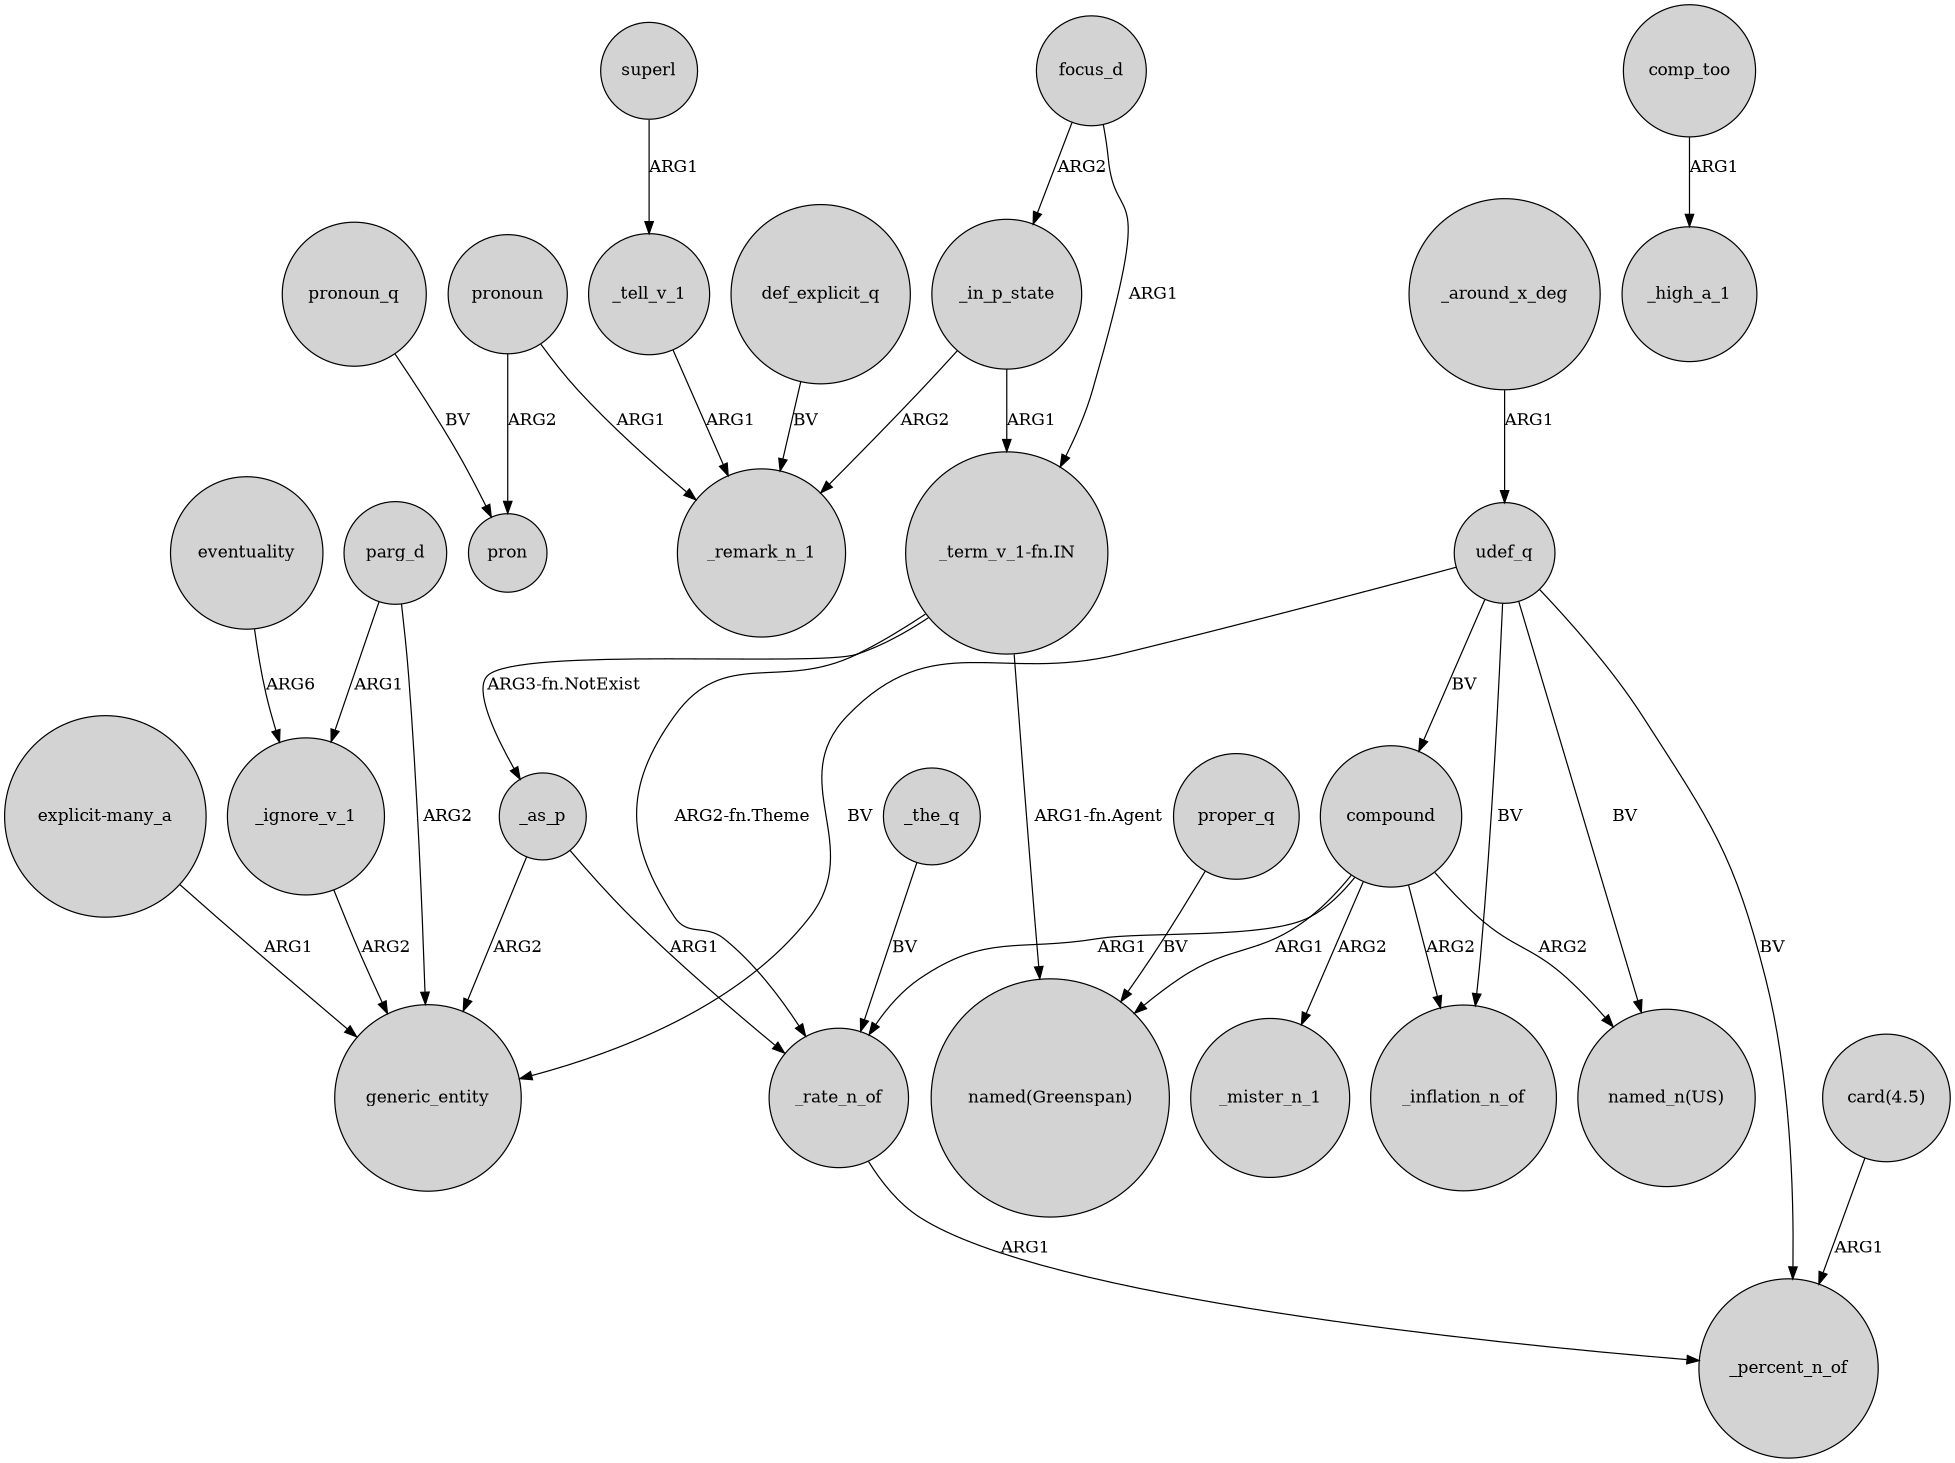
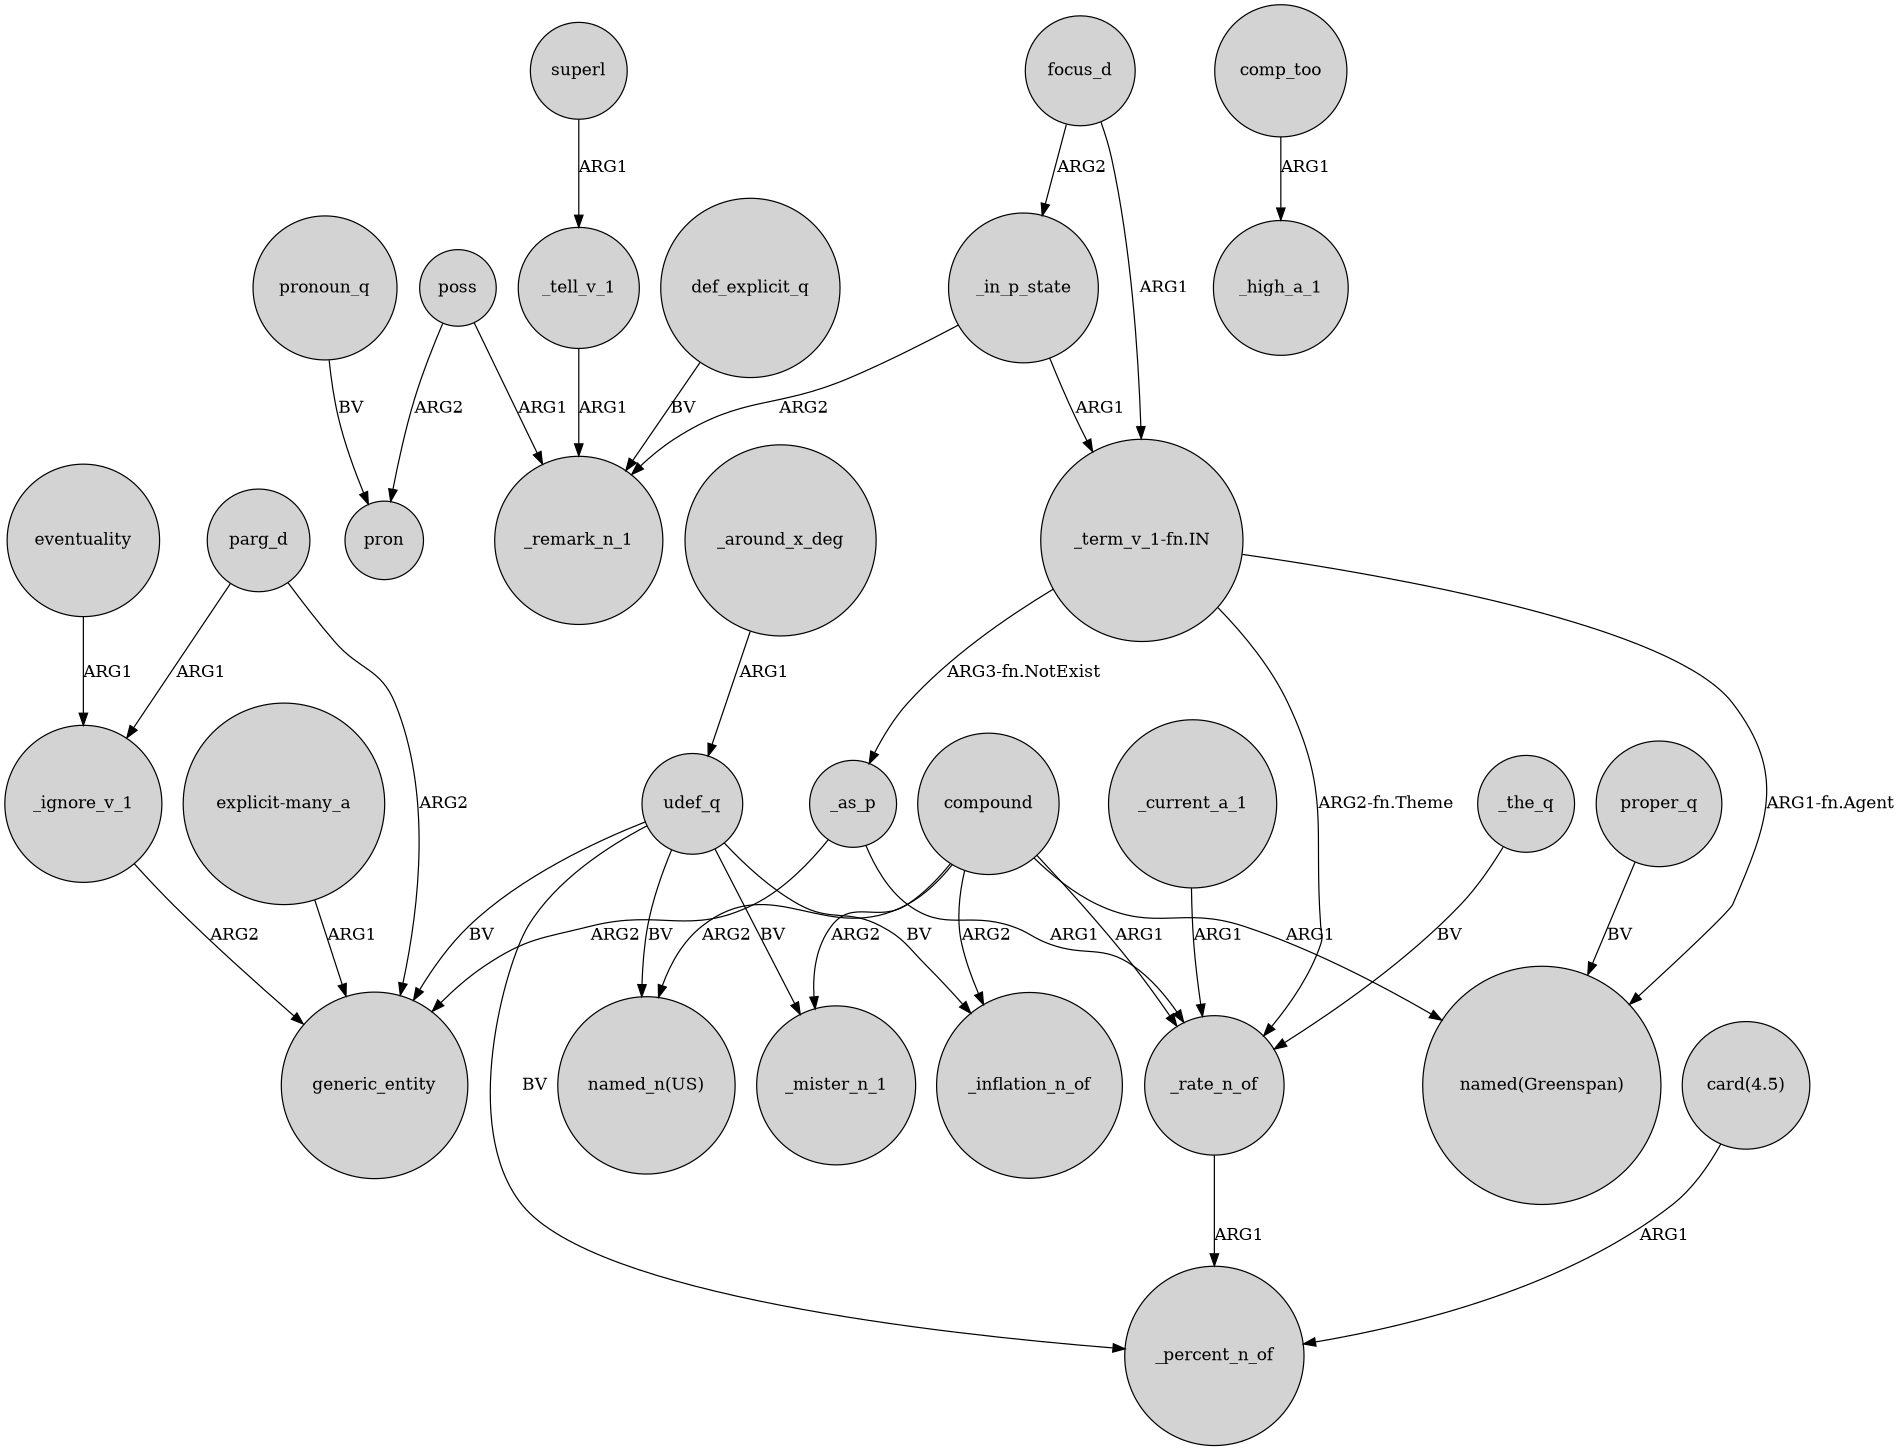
node "pronoun": label "pronoun" -> "poss"
edge "udef_q" -> "compound": now "udef_q" -> "_mister_n_1"
edge "eventuality" -> "_ignore_v_1": label "ARG6" -> "ARG1"
node "_current_a_1": added
